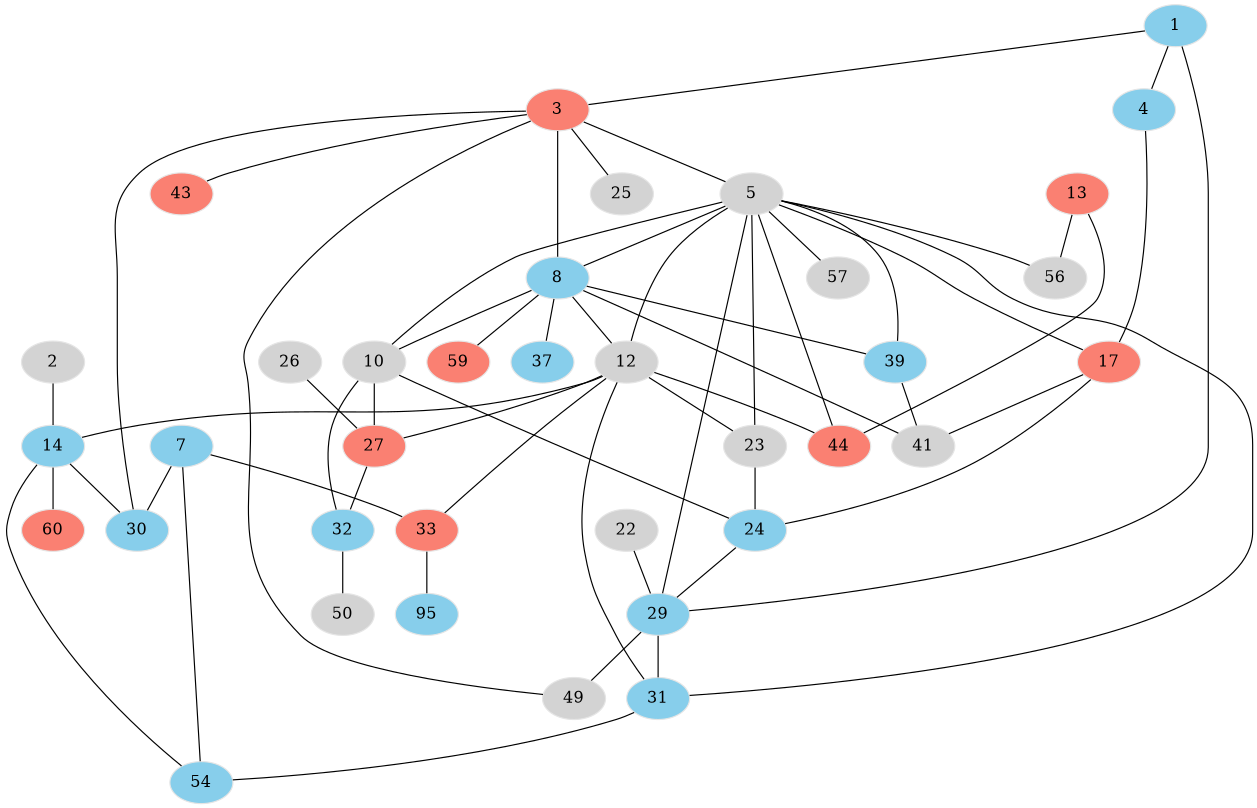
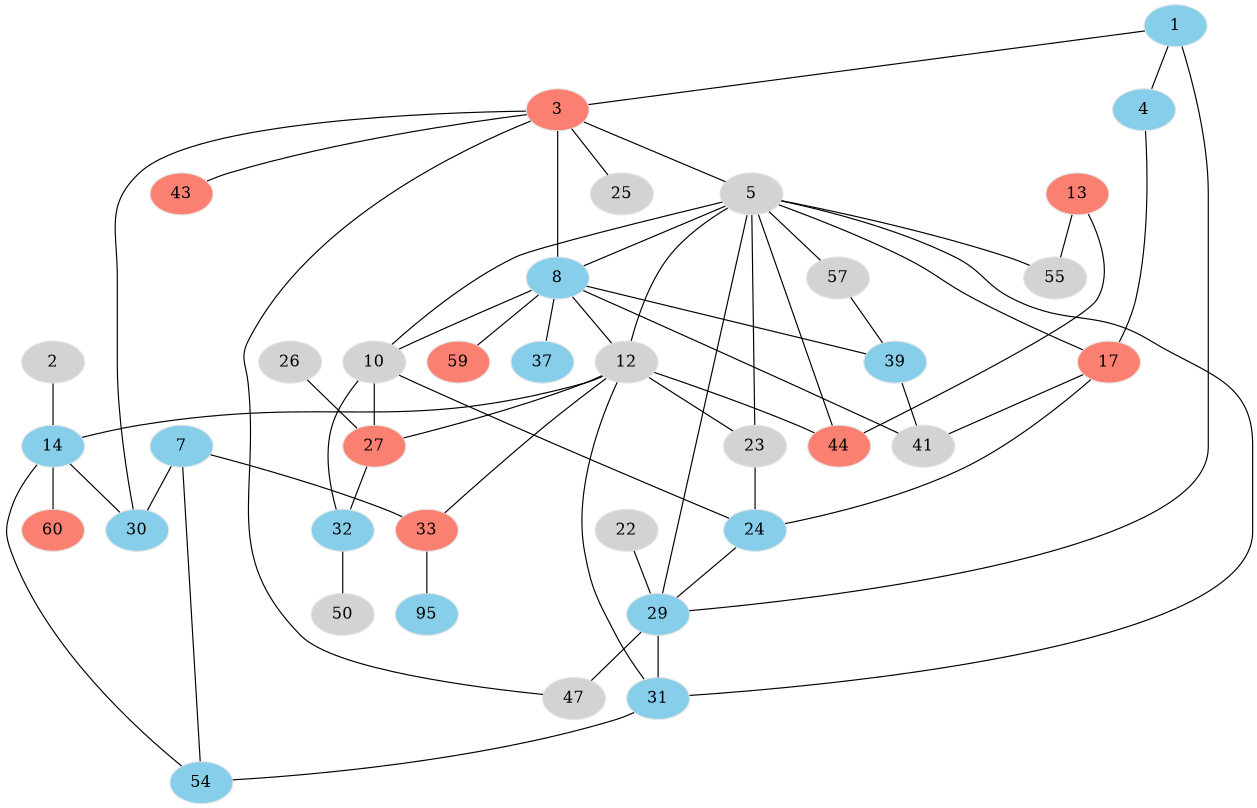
edge "5" -- "39": now "57" -- "39"
node "56": label "56" -> "55"
node "49": label "49" -> "47"
